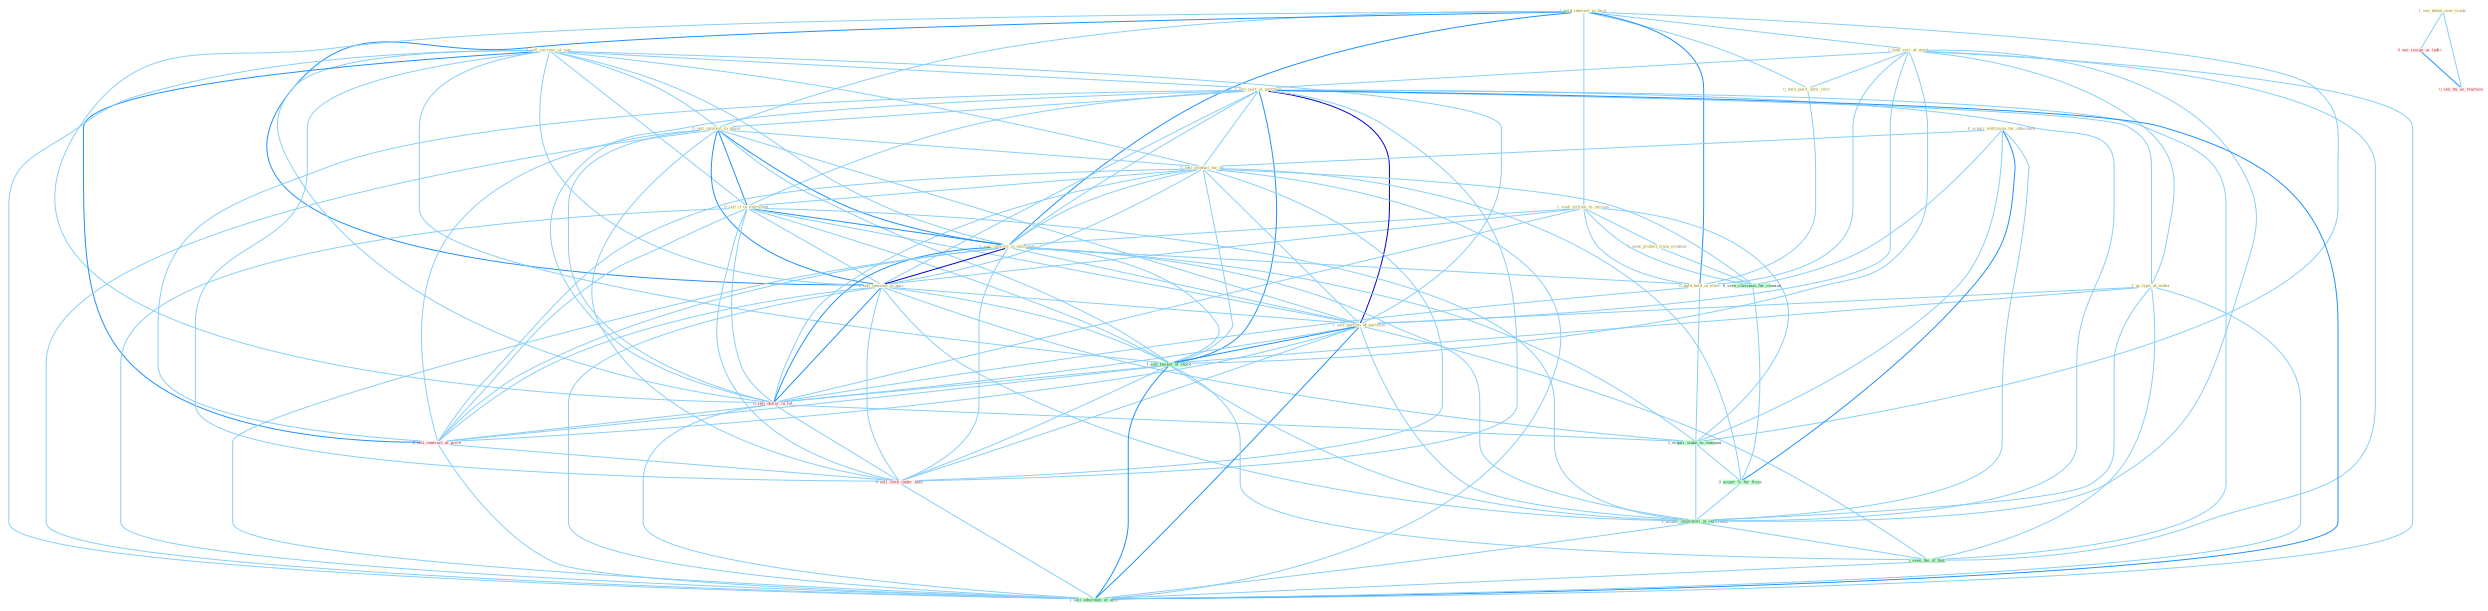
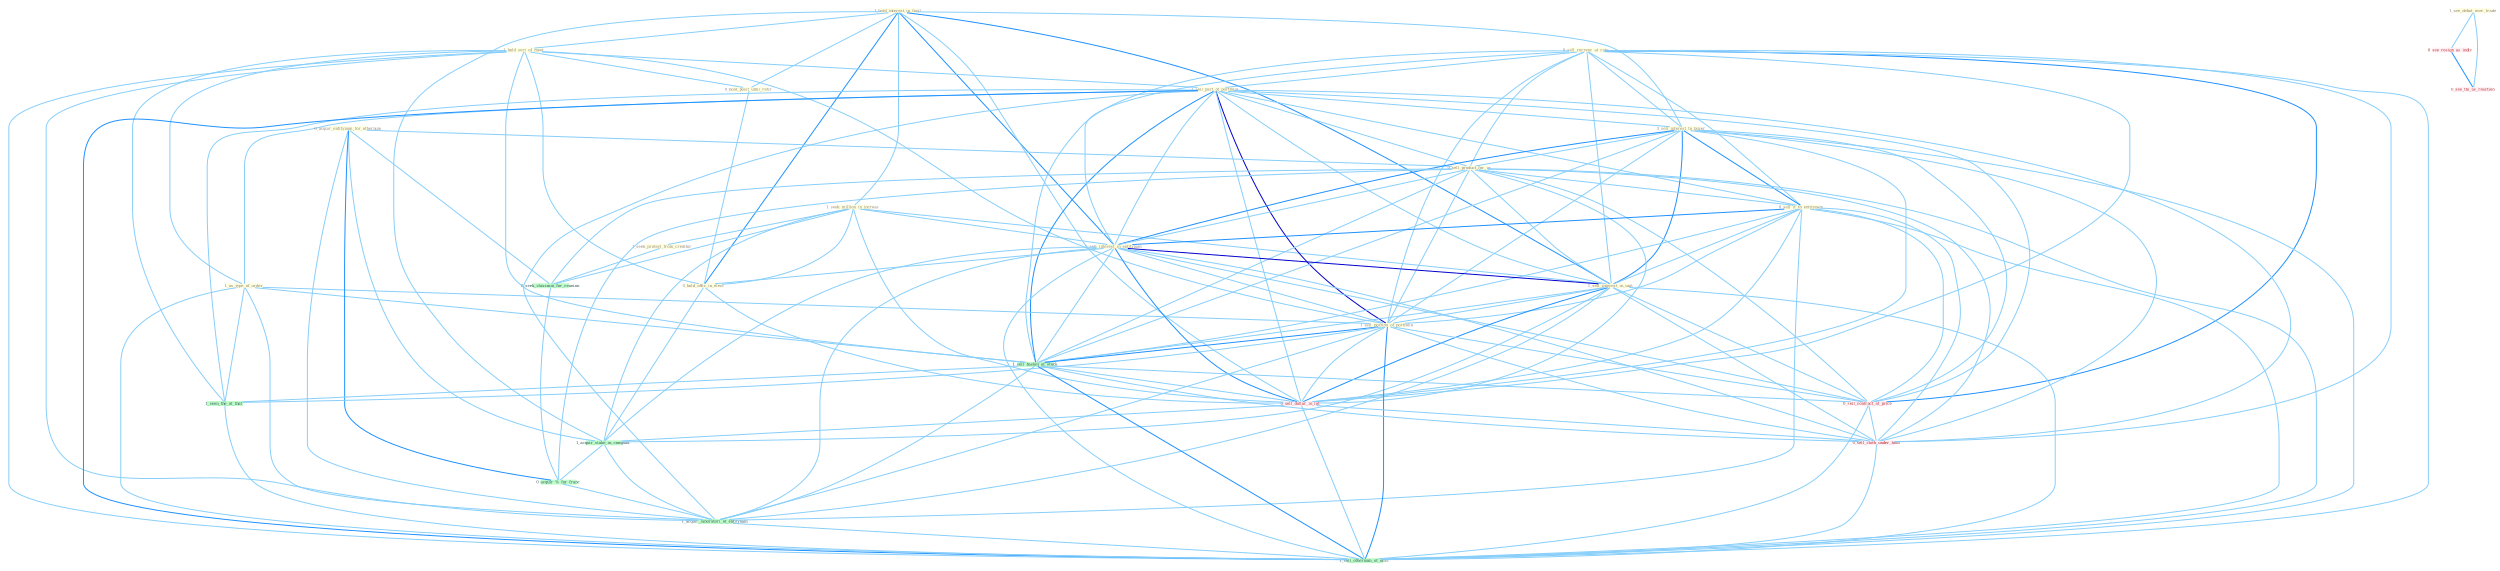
node "0_hold_hold_in_elect": label "0_hold_hold_in_elect" -> "0_hold_offic_in_elect"
edge "0_sell_dollar_in_lot" -- "0_sell_contract_at_price": removed
edge "1_acquir_laboratori_of_entitynam" -- "1_seen_the_of_that": removed
